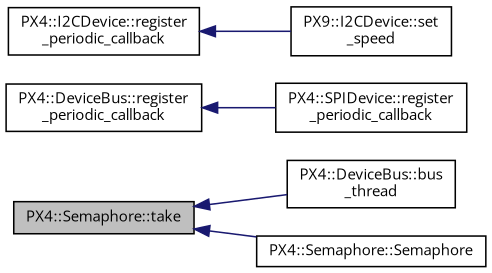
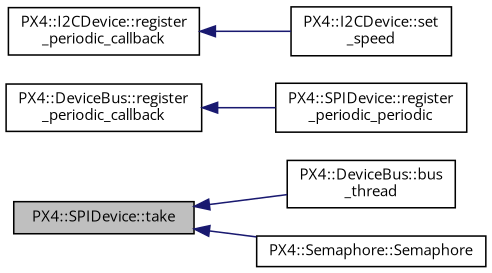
node "PX9::I2CDevice::set _speed": label "PX9::I2CDevice::set _speed" -> "PX4::I2CDevice::set _speed"
node "PX4::SPIDevice::register _periodic_callback": label "PX4::SPIDevice::register _periodic_callback" -> "PX4::SPIDevice::register _periodic_periodic"
node "PX4::Semaphore::take": label "PX4::Semaphore::take" -> "PX4::SPIDevice::take"
